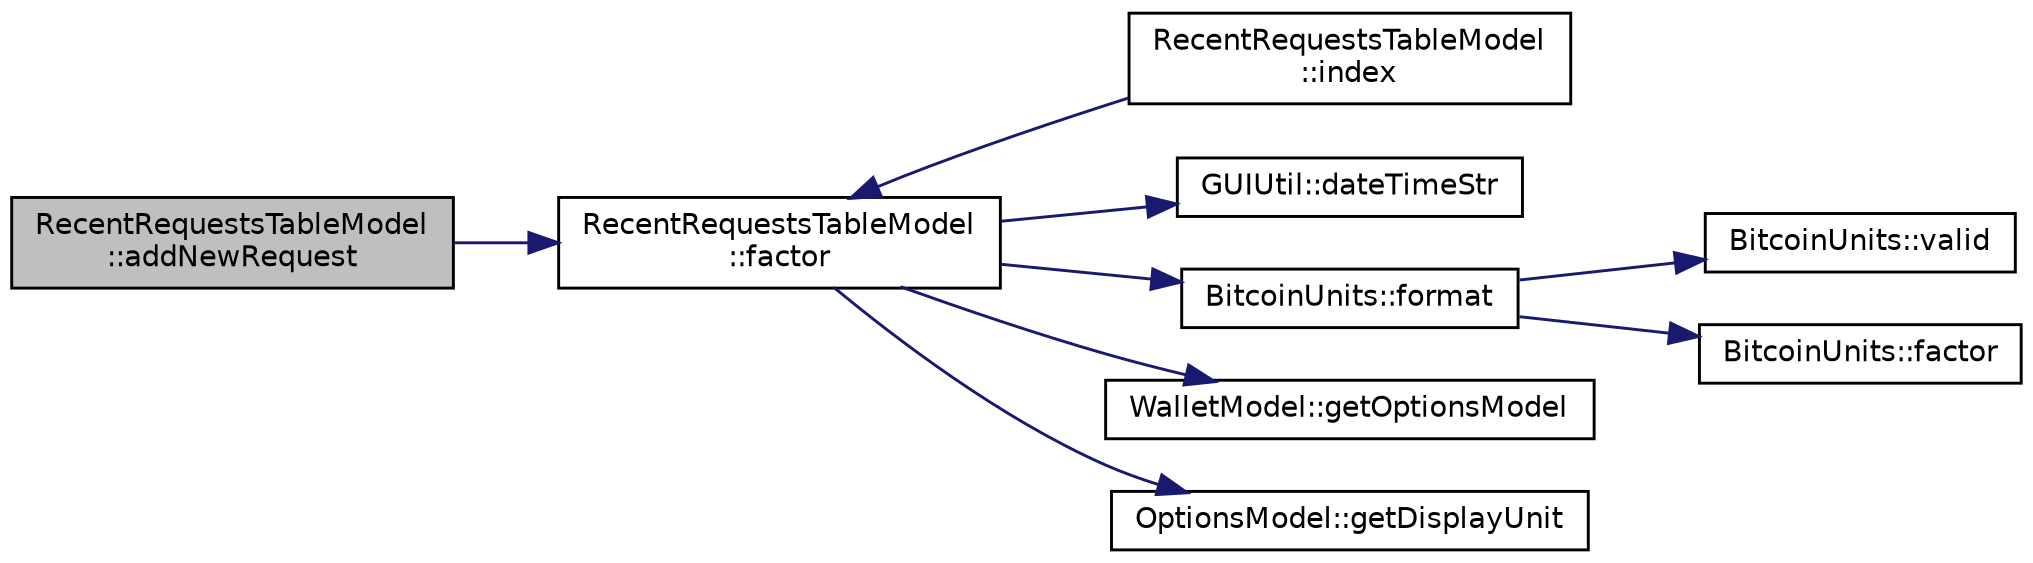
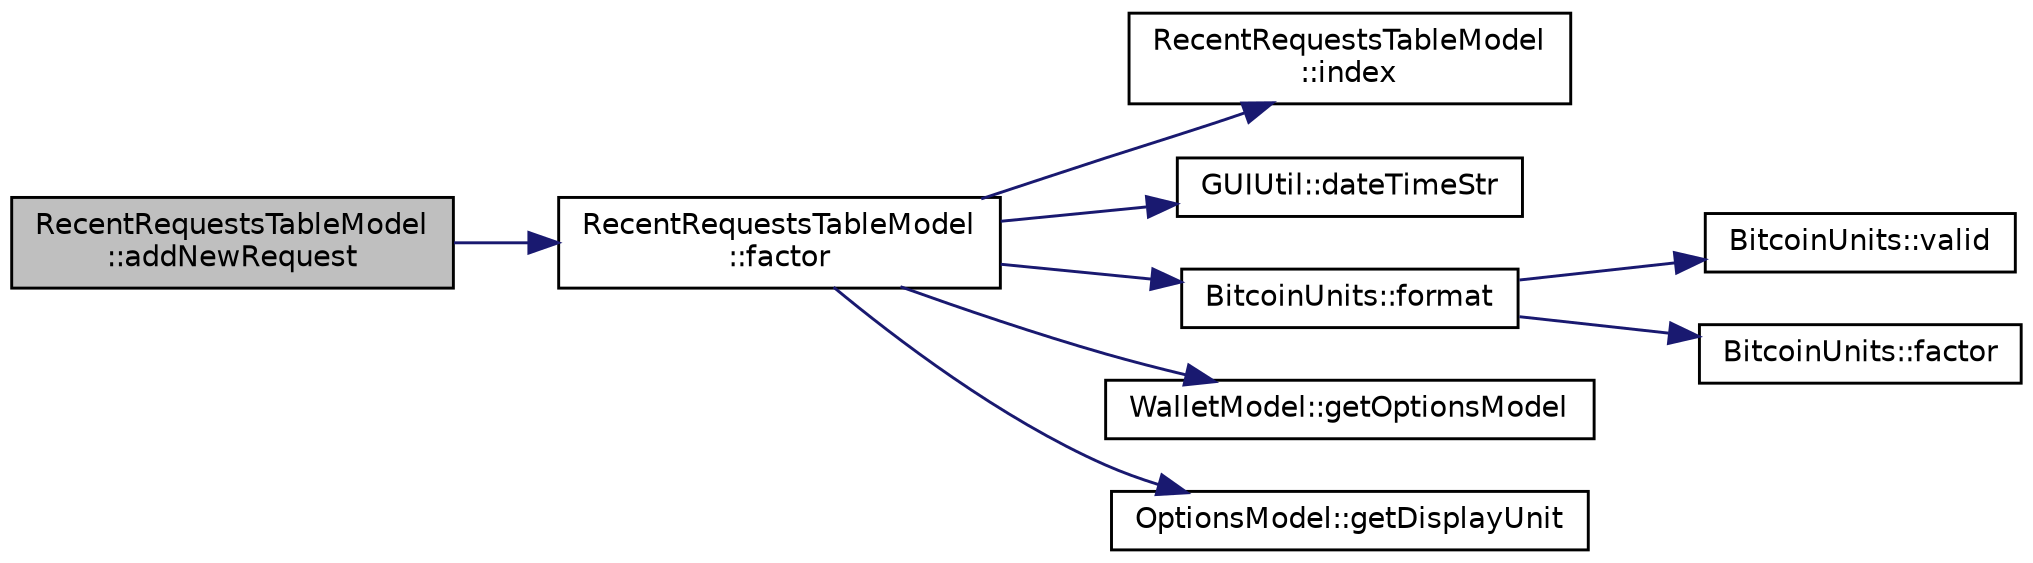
edge "RecentRequestsTableModel ::index" -> "RecentRequestsTableModel ::factor": reversed
